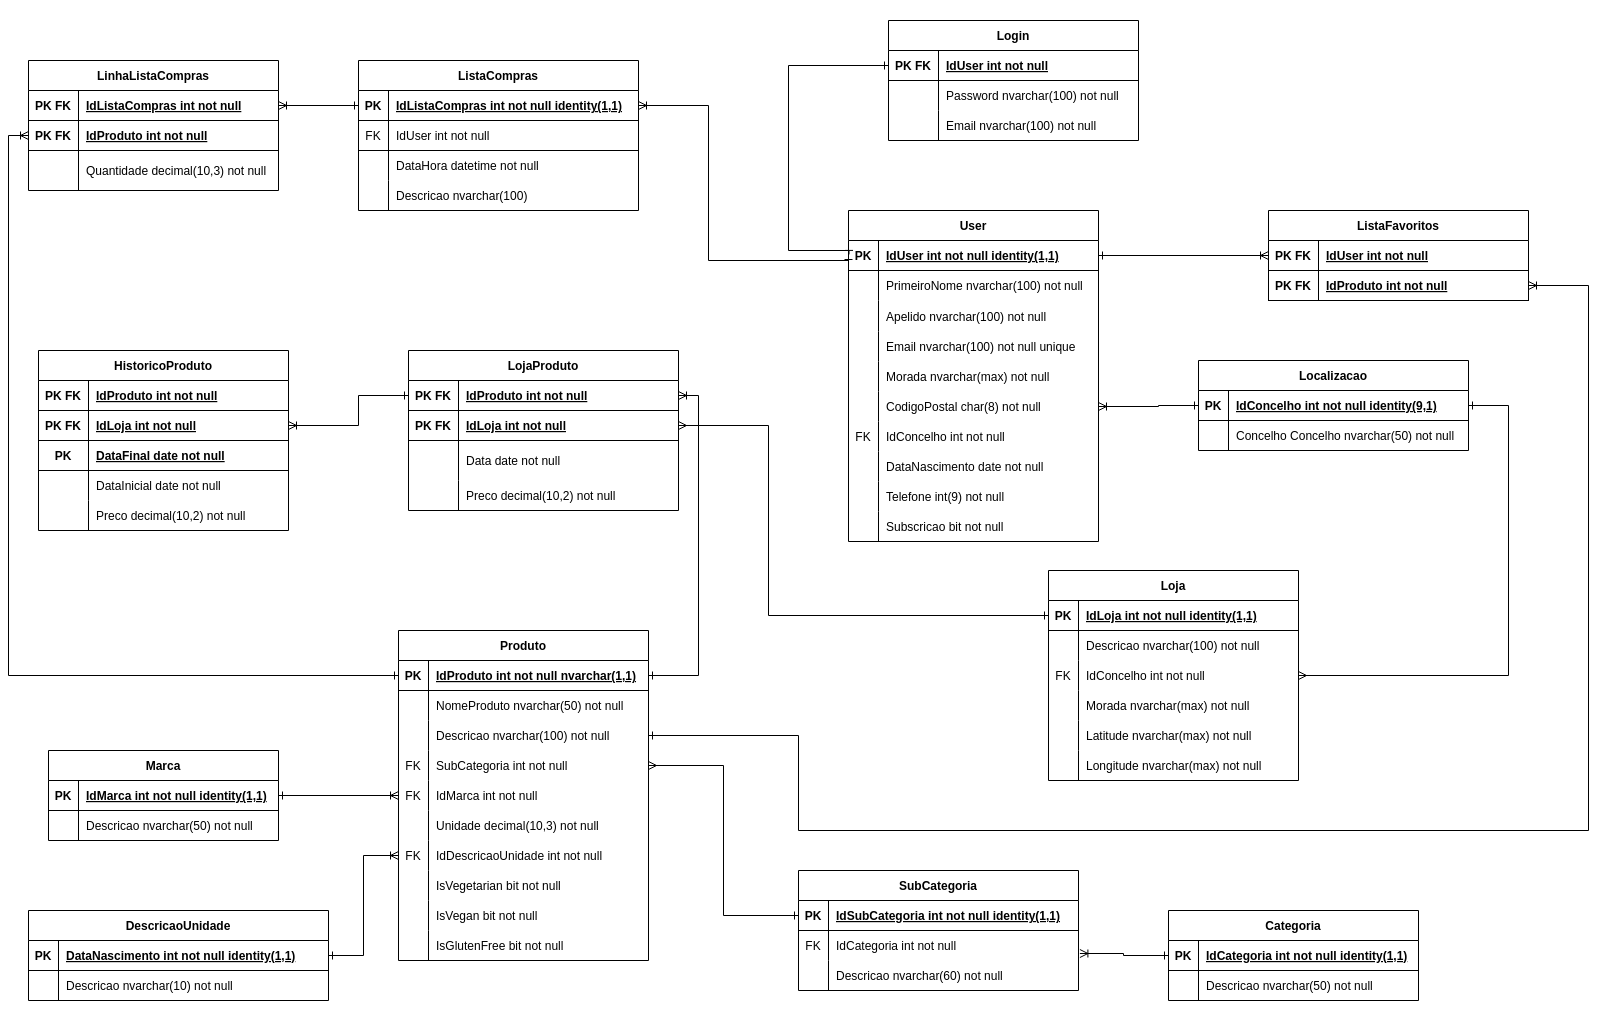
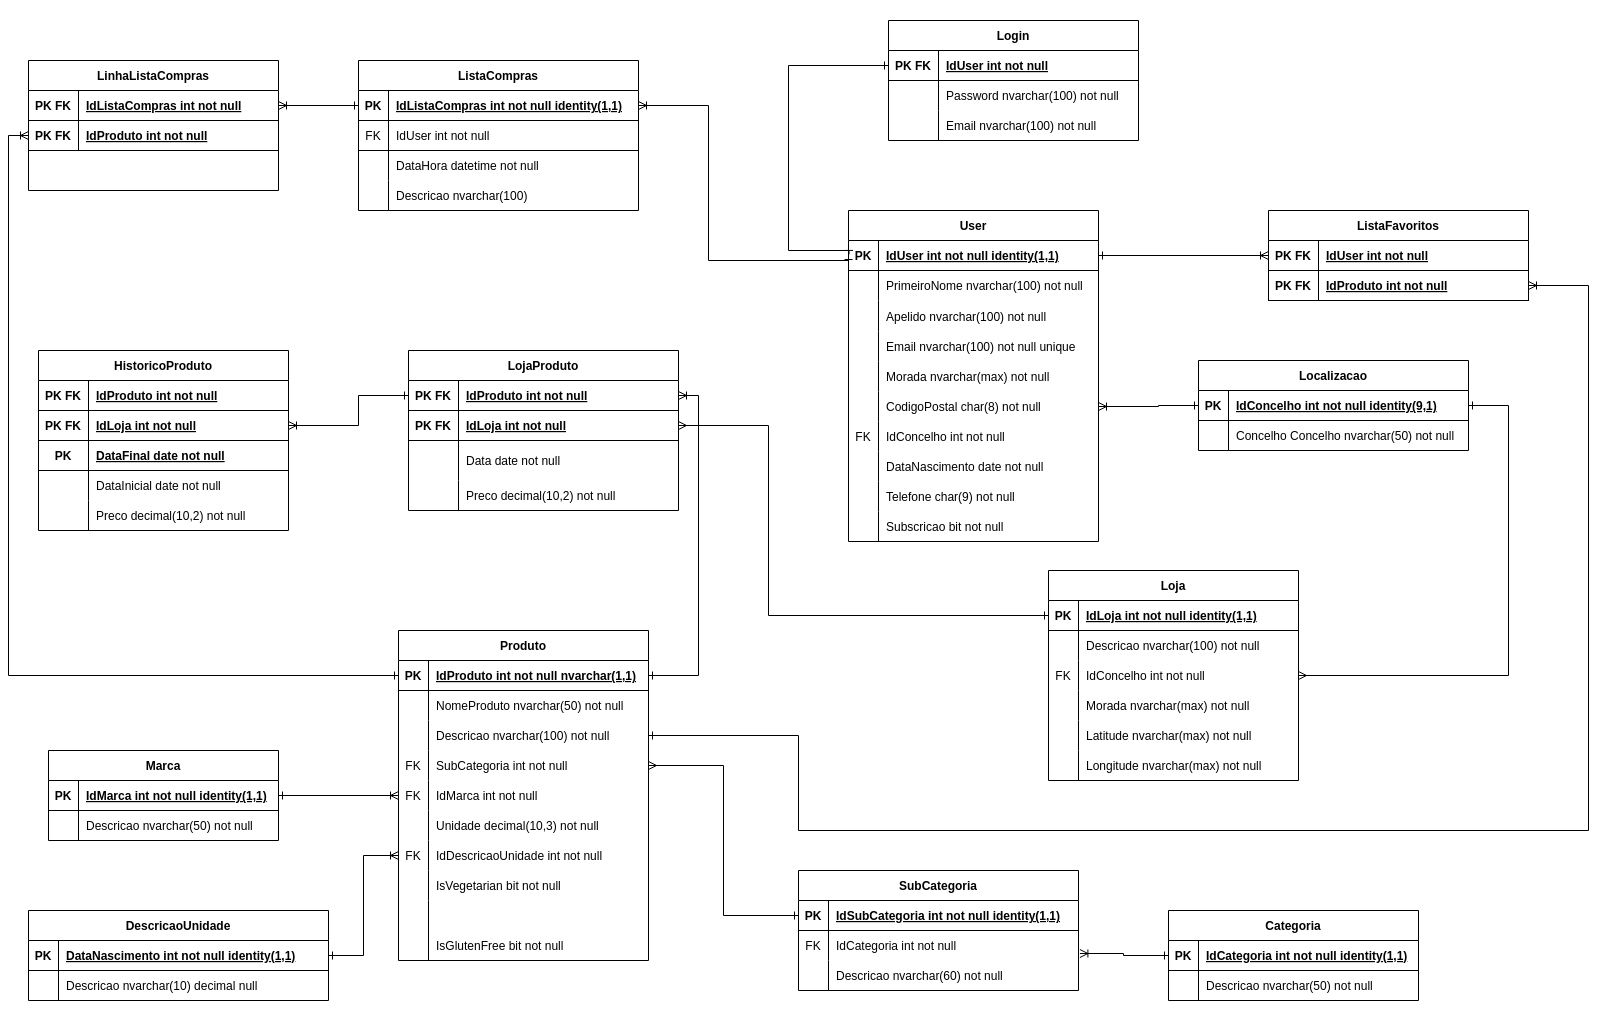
node "Quantidade decimal(10,3) not null": removed
node "Telefone int(9) not null": label "Telefone int(9) not null" -> "Telefone char(9) not null"
node "IsVegan bit not null": removed
node "Descricao nvarchar(10) not null": label "Descricao nvarchar(10) not null" -> "Descricao nvarchar(10) decimal null"
